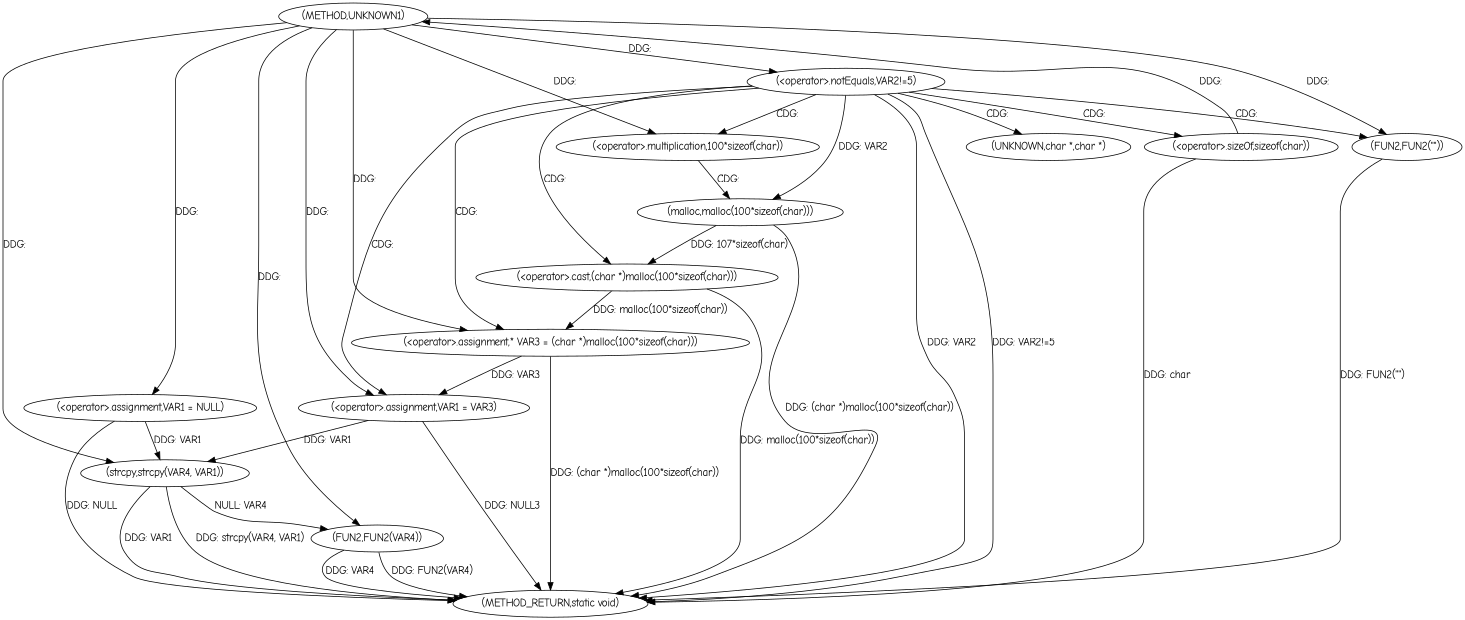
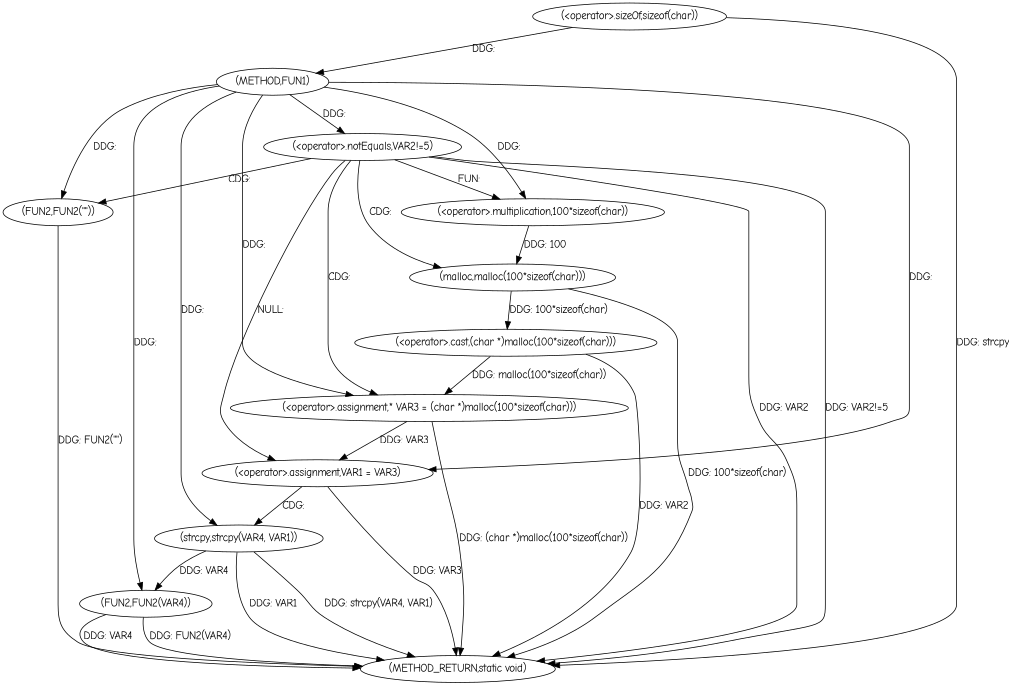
node "(METHOD,UNKNOWN1)": label "(METHOD,UNKNOWN1)" -> "(METHOD,FUN1)"
edge "(<operator>.notEquals,VAR2!=5)" -> "(<operator>.sizeOf,sizeof(char))": removed, label "CDG:"
edge "(<operator>.notEquals,VAR2!=5)" -> "(<operator>.multiplication,100*sizeof(char))": label "CDG: " -> "FUN: "
edge "(<operator>.notEquals,VAR2!=5)" -> "(<operator>.cast,(char *)malloc(100*sizeof(char)))": removed, label "CDG:"
edge "(<operator>.notEquals,VAR2!=5)" -> "(malloc,malloc(100*sizeof(char)))": label "DDG: VAR2" -> "CDG: "
node "(UNKNOWN,char *,char *)": removed
edge "(<operator>.multiplication,100*sizeof(char))" -> "(malloc,malloc(100*sizeof(char)))": label "CDG: " -> "DDG: 100"
edge "(<operator>.notEquals,VAR2!=5)" -> "(<operator>.assignment,VAR1 = VAR3)": label "CDG: " -> "NULL: "
edge "(malloc,malloc(100*sizeof(char)))" -> "(<operator>.cast,(char *)malloc(100*sizeof(char)))": label "DDG: 107*sizeof(char)" -> "DDG: 100*sizeof(char)"
edge "(<operator>.sizeOf,sizeof(char))" -> "(METHOD_RETURN,static void)": label "DDG: char" -> "DDG: strcpy"
node "(<operator>.assignment,VAR1 = NULL)": removed
edge "(malloc,malloc(100*sizeof(char)))" -> "(METHOD_RETURN,static void)": label "DDG: (char *)malloc(100*sizeof(char))" -> "DDG: 100*sizeof(char)"
edge "(<operator>.assignment,VAR1 = VAR3)" -> "(strcpy,strcpy(VAR4, VAR1))": label "DDG: VAR1" -> "CDG: "
edge "(<operator>.cast,(char *)malloc(100*sizeof(char)))" -> "(METHOD_RETURN,static void)": label "DDG: malloc(100*sizeof(char))" -> "DDG: VAR2"
edge "(strcpy,strcpy(VAR4, VAR1))" -> "(FUN2,FUN2(VAR4))": label "NULL: VAR4" -> "DDG: VAR4"
edge "(<operator>.assignment,VAR1 = VAR3)" -> "(METHOD_RETURN,static void)": label "DDG: NULL3" -> "DDG: VAR3"
